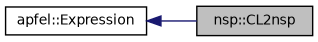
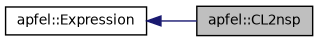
node "nsp::CL2nsp": label "nsp::CL2nsp" -> "apfel::CL2nsp"
